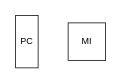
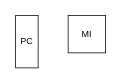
node "MI": moved (87, 42) -> (87, 34)
